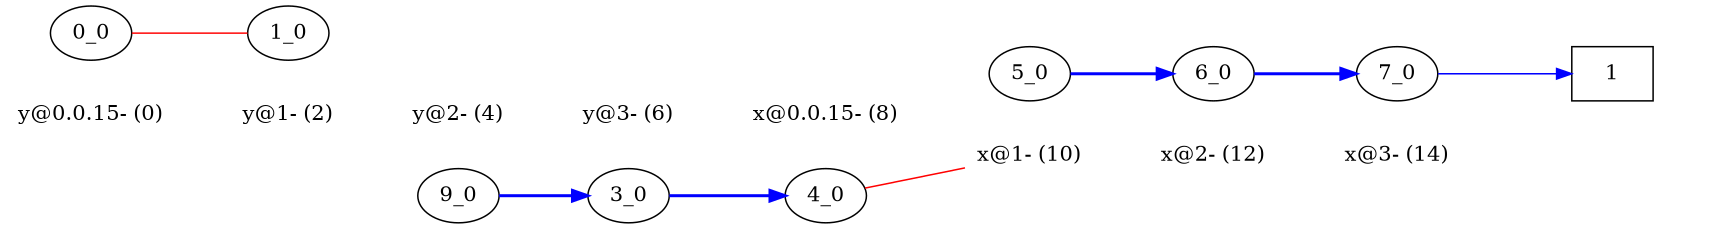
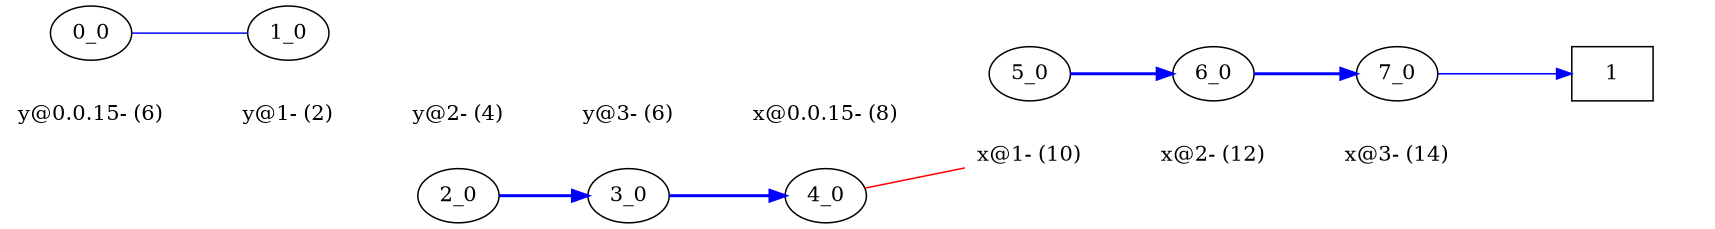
edge "0_0" -- "1_0": color red -> blue
node "y@0.0.15- (0)": label "y@0.0.15- (0)" -> "y@0.0.15- (6)"
node "9_0": label "9_0" -> "2_0"
